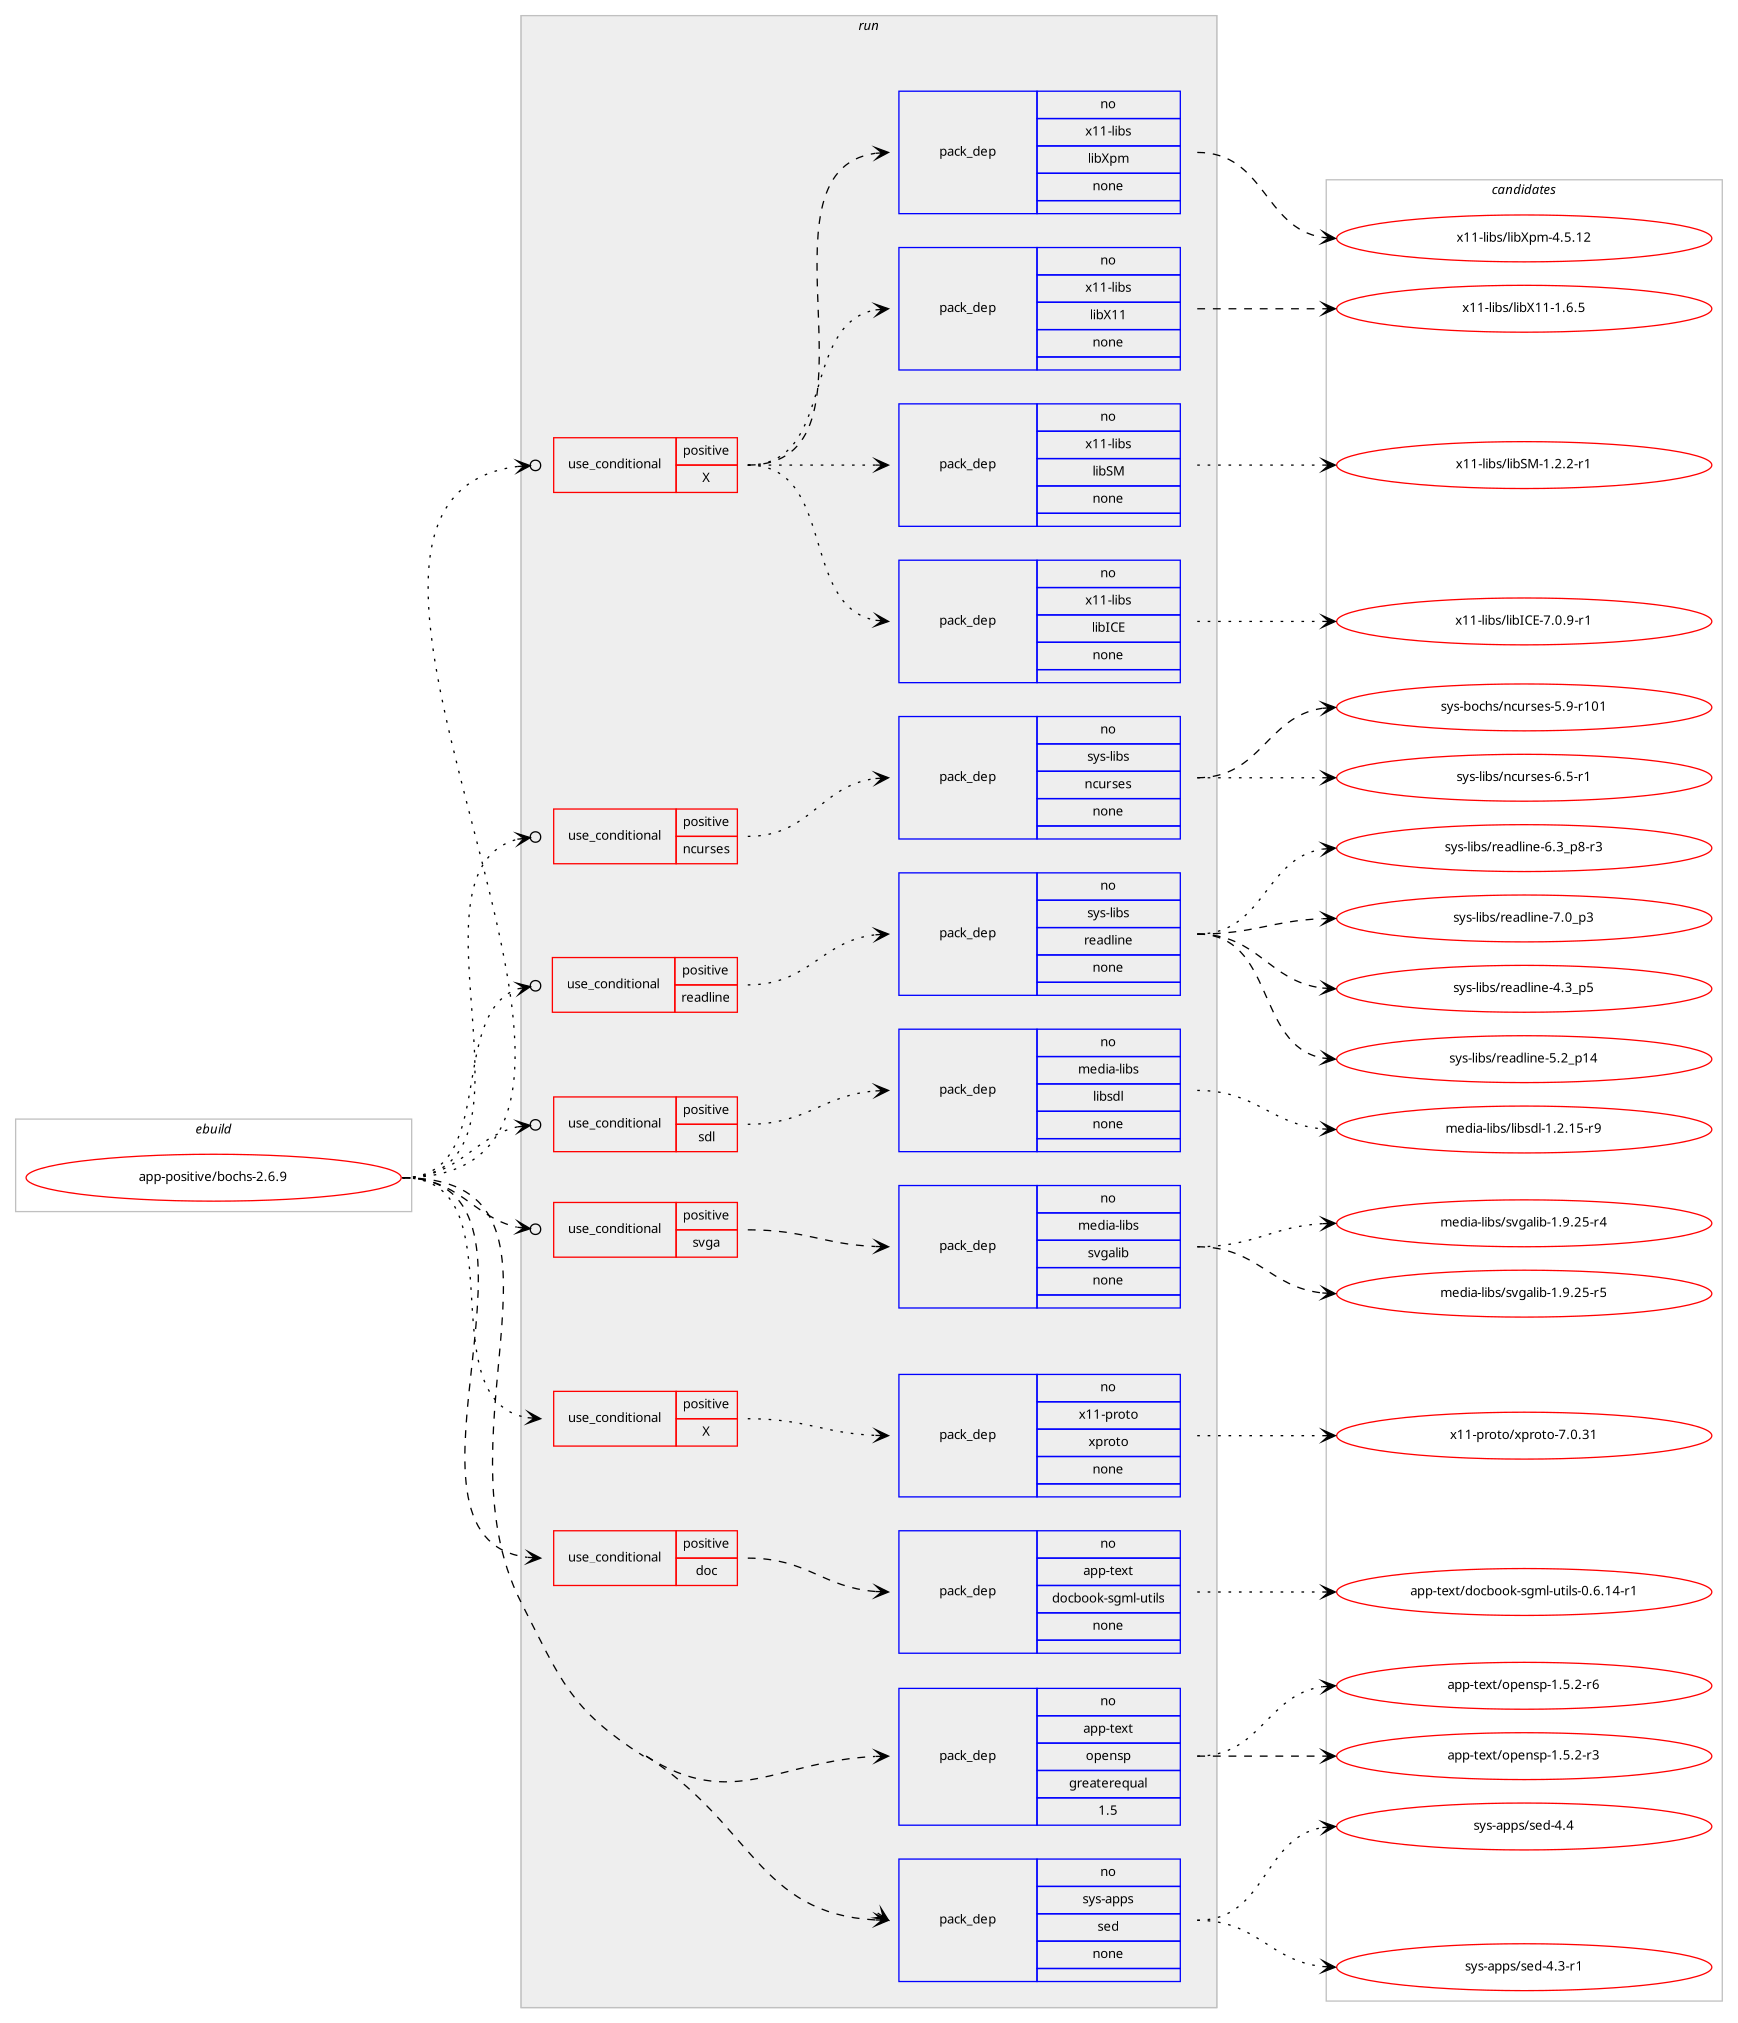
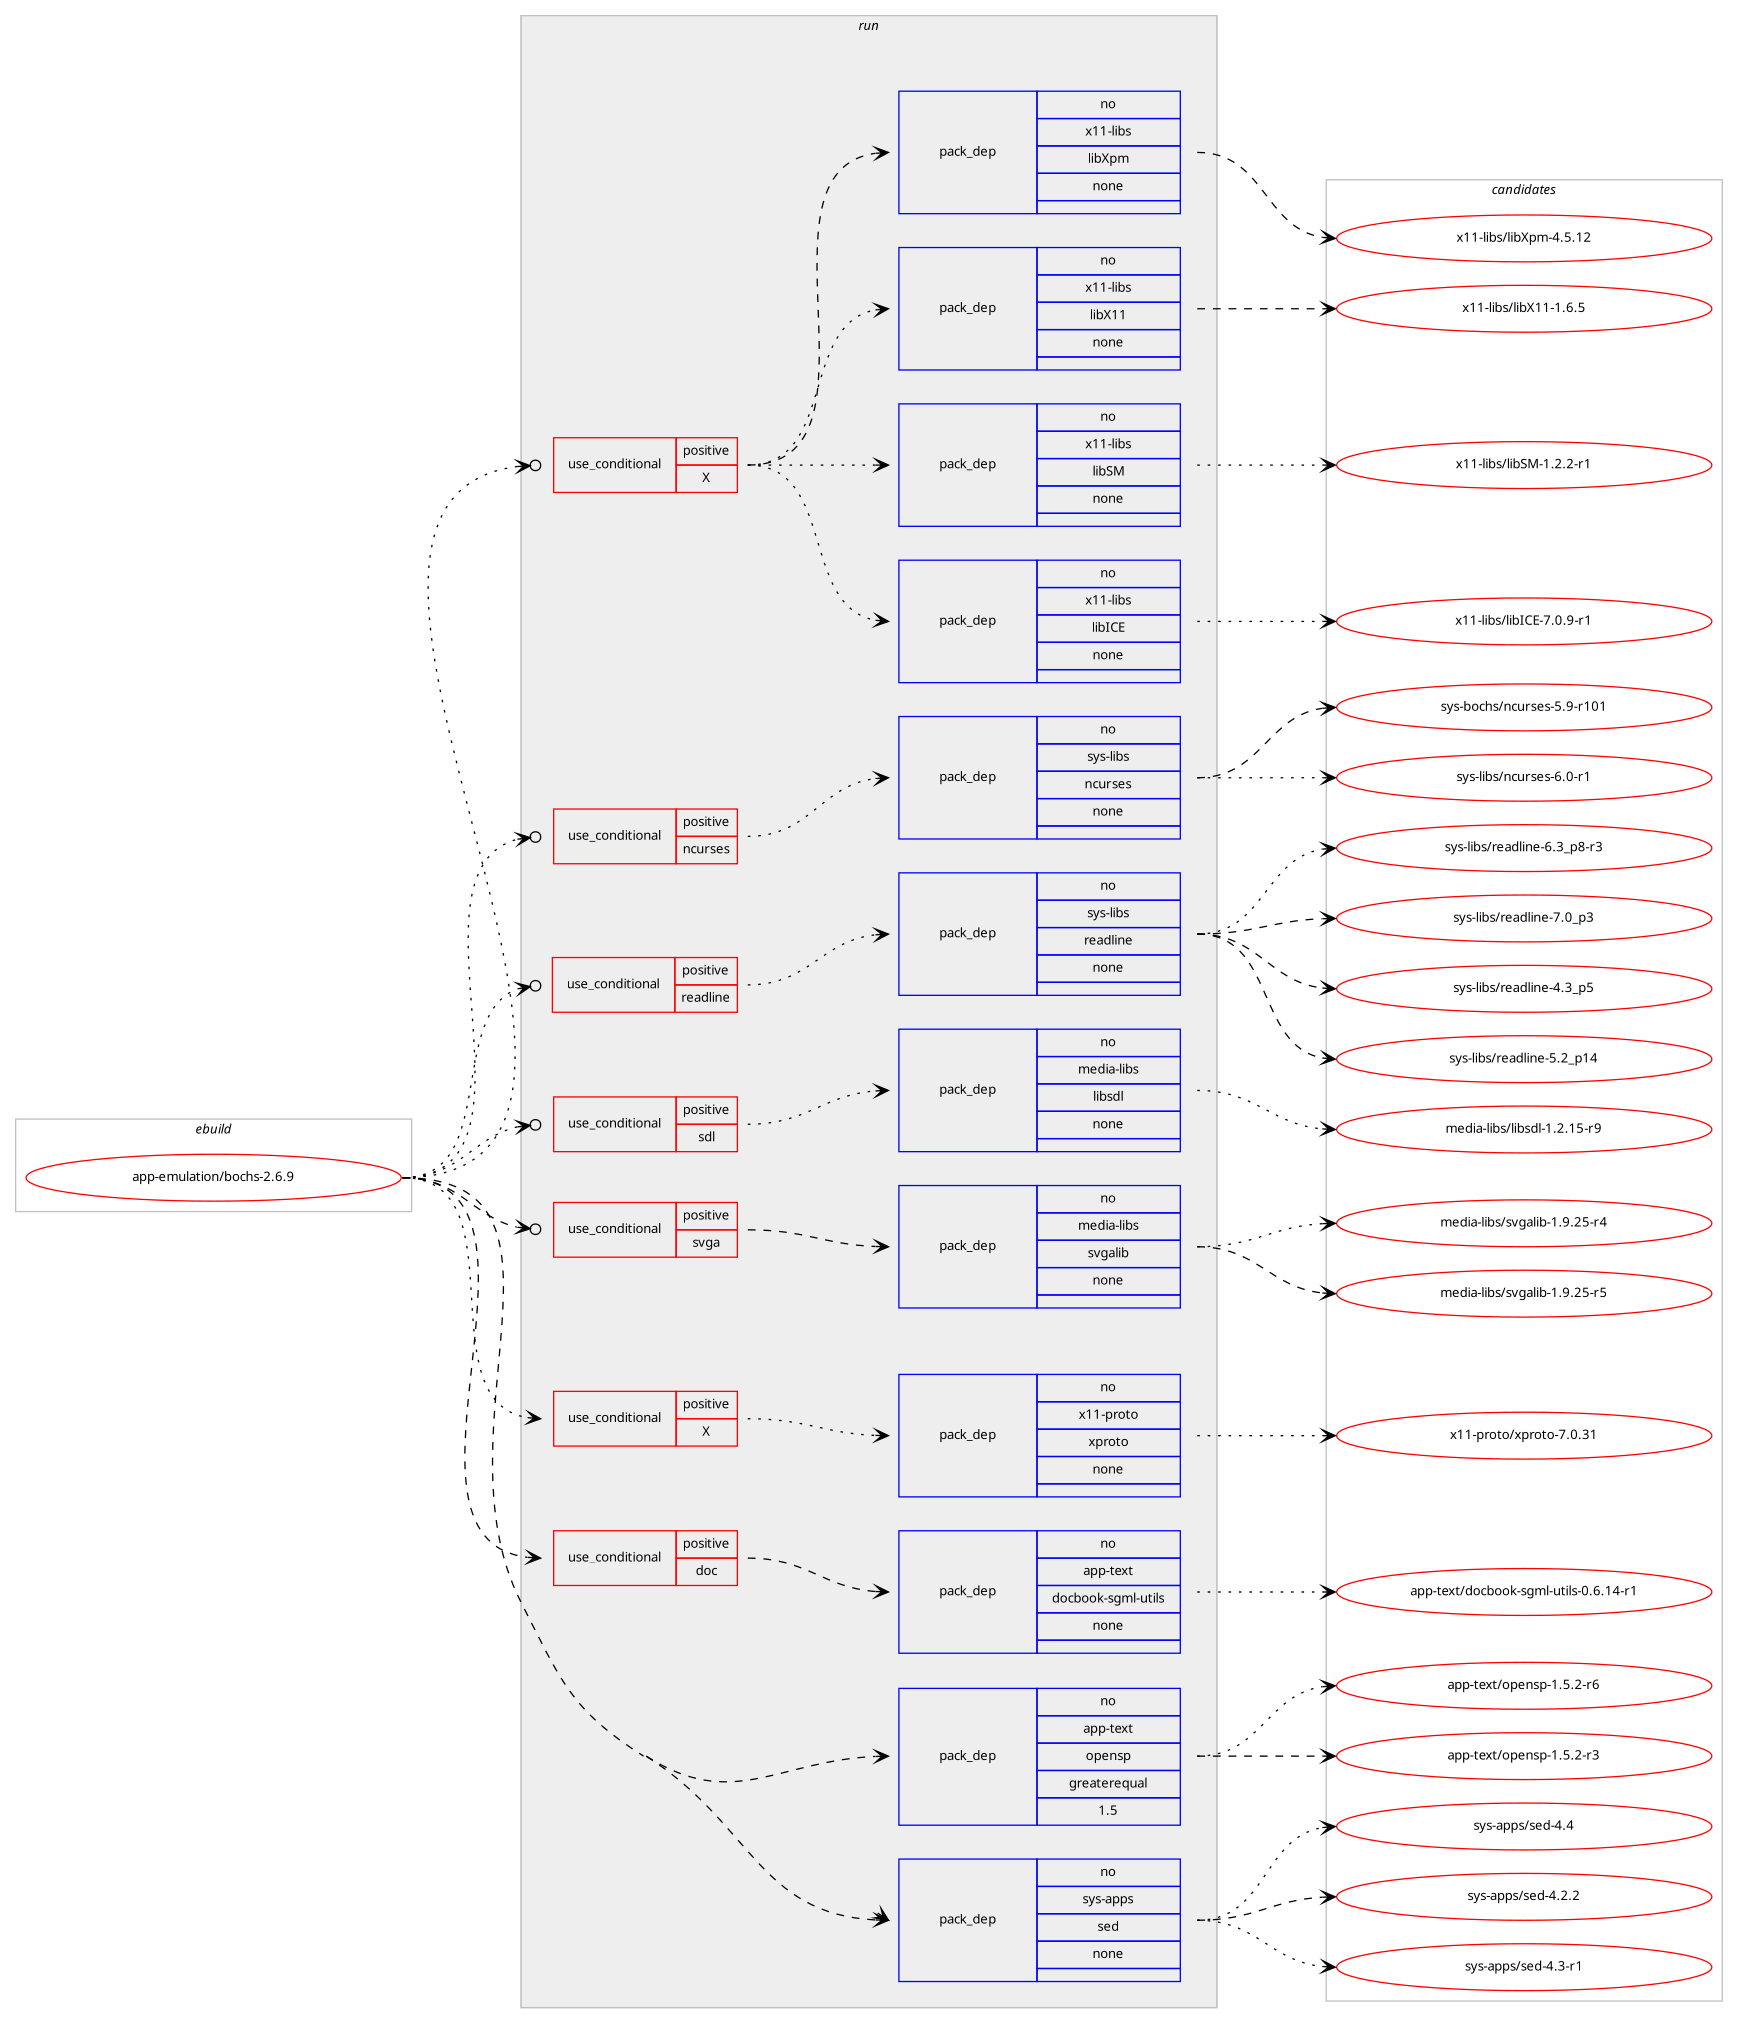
node "sys-libs/ncurses-6.5-r1": label "sys-libs/ncurses-6.5-r1" -> "sys-libs/ncurses-6.0-r1"
node "app-positive/bochs-2.6.9": label "app-positive/bochs-2.6.9" -> "app-emulation/bochs-2.6.9"
node "sys-apps/sed-4.2.2": added
